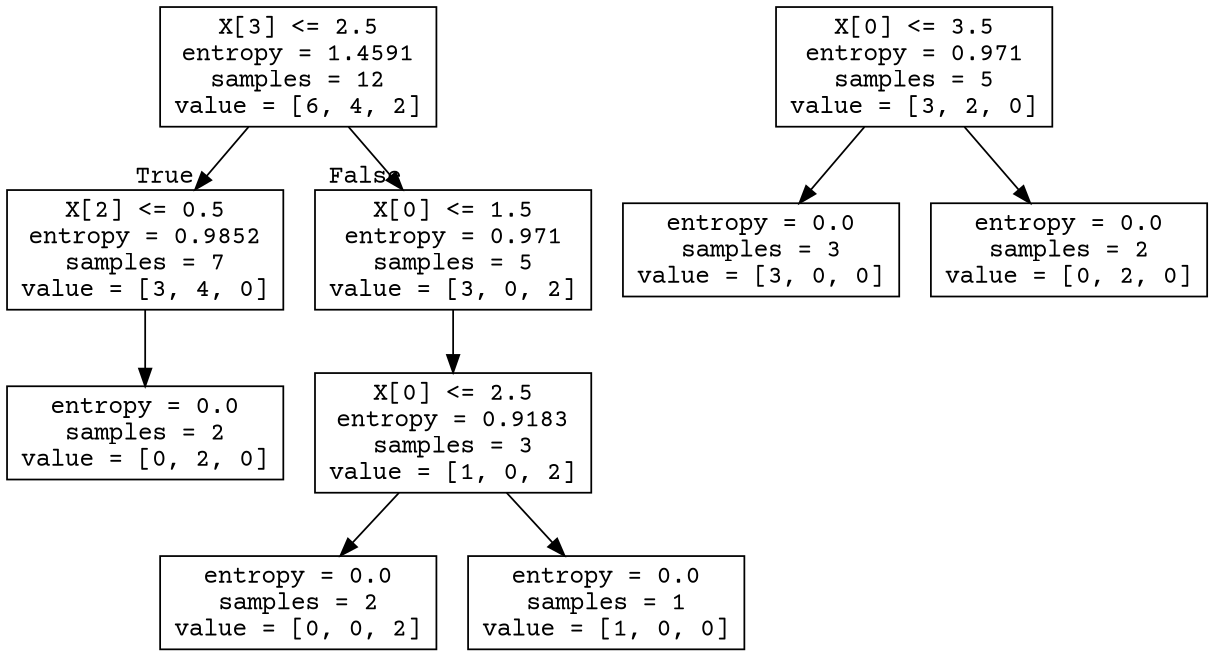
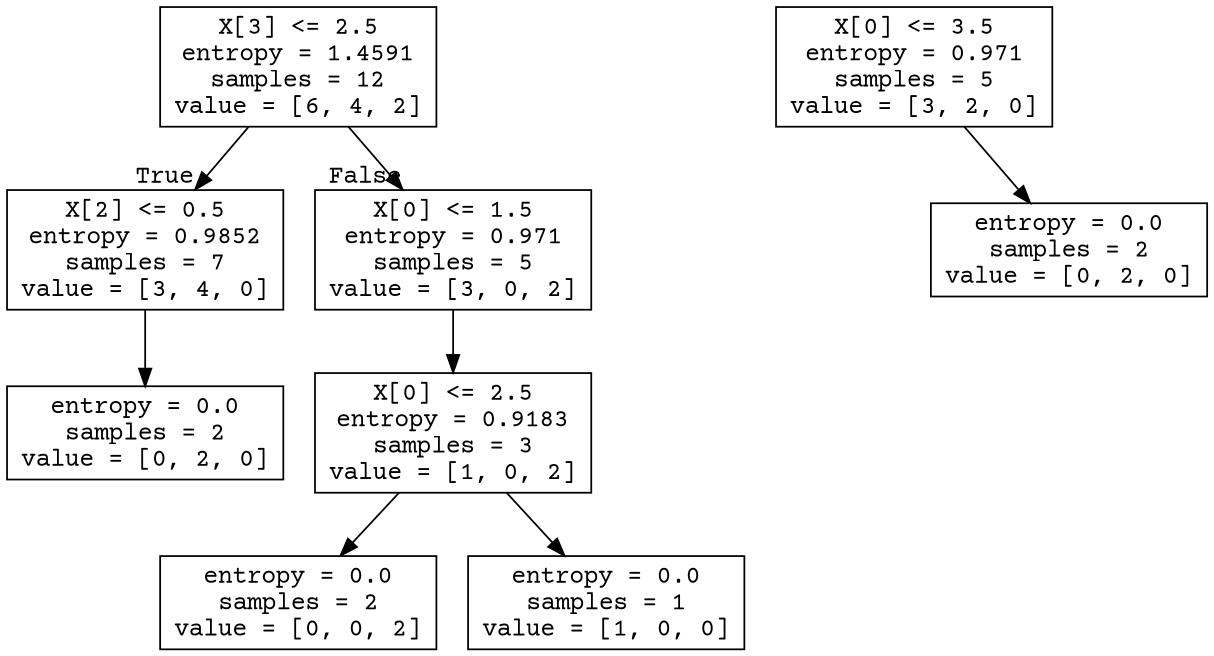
node "entropy = 0.0 samples = 3 value = [3, 0, 0]": removed
